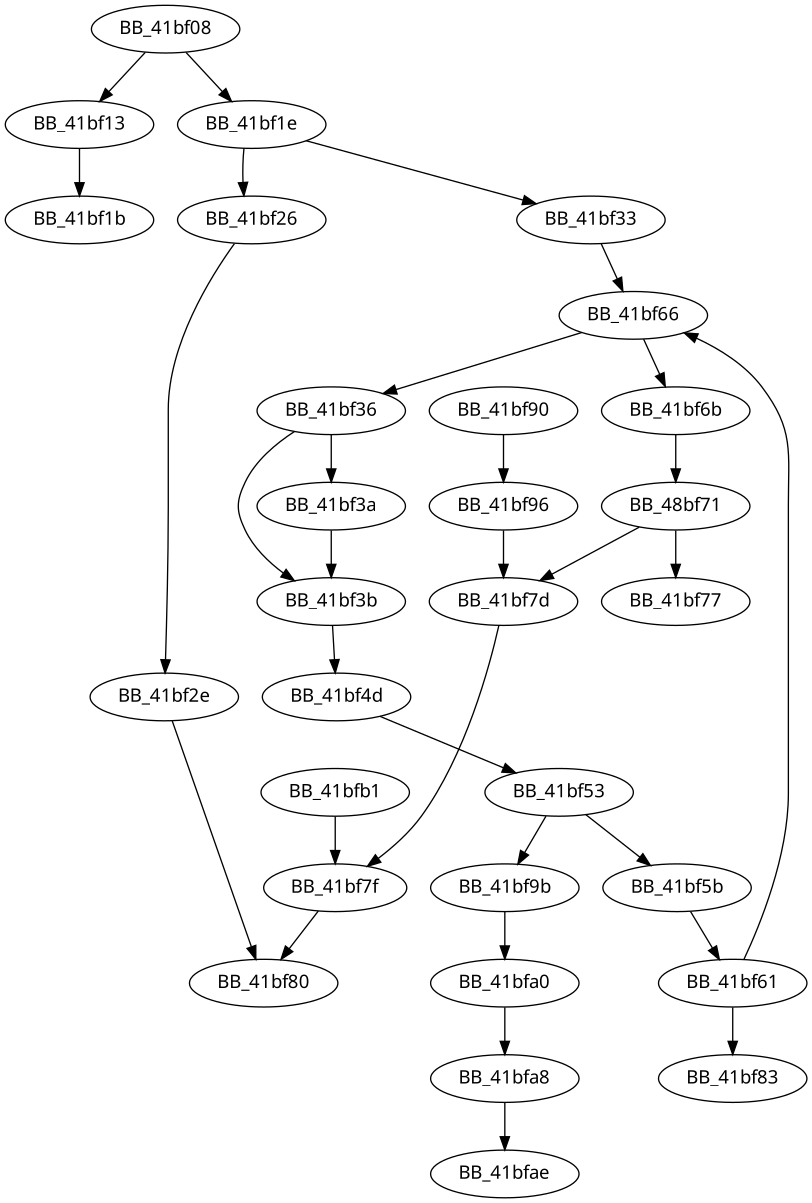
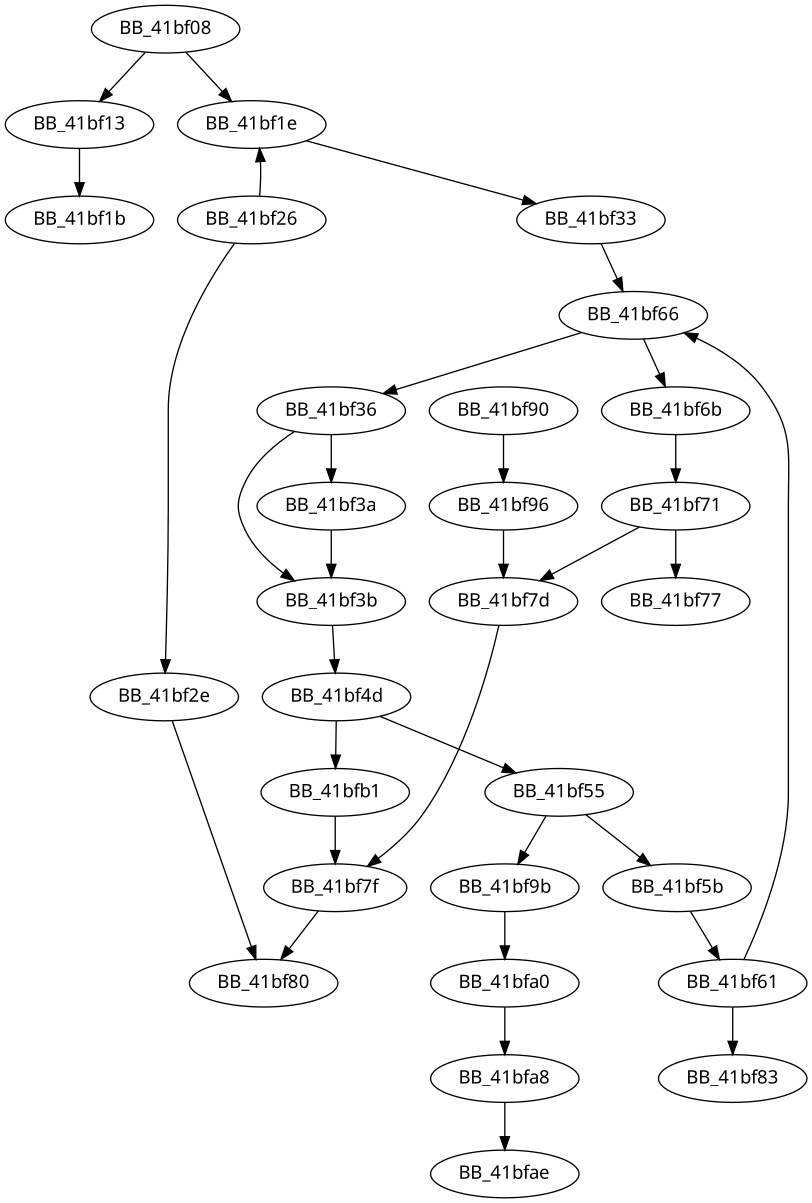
edge "BB_41bf1e" -> "BB_41bf26": reversed
node "BB_48bf71": label "BB_48bf71" -> "BB_41bf71"
edge "BB_41bf4d" -> "BB_41bfb1": added
node "BB_41bf53": label "BB_41bf53" -> "BB_41bf55"
